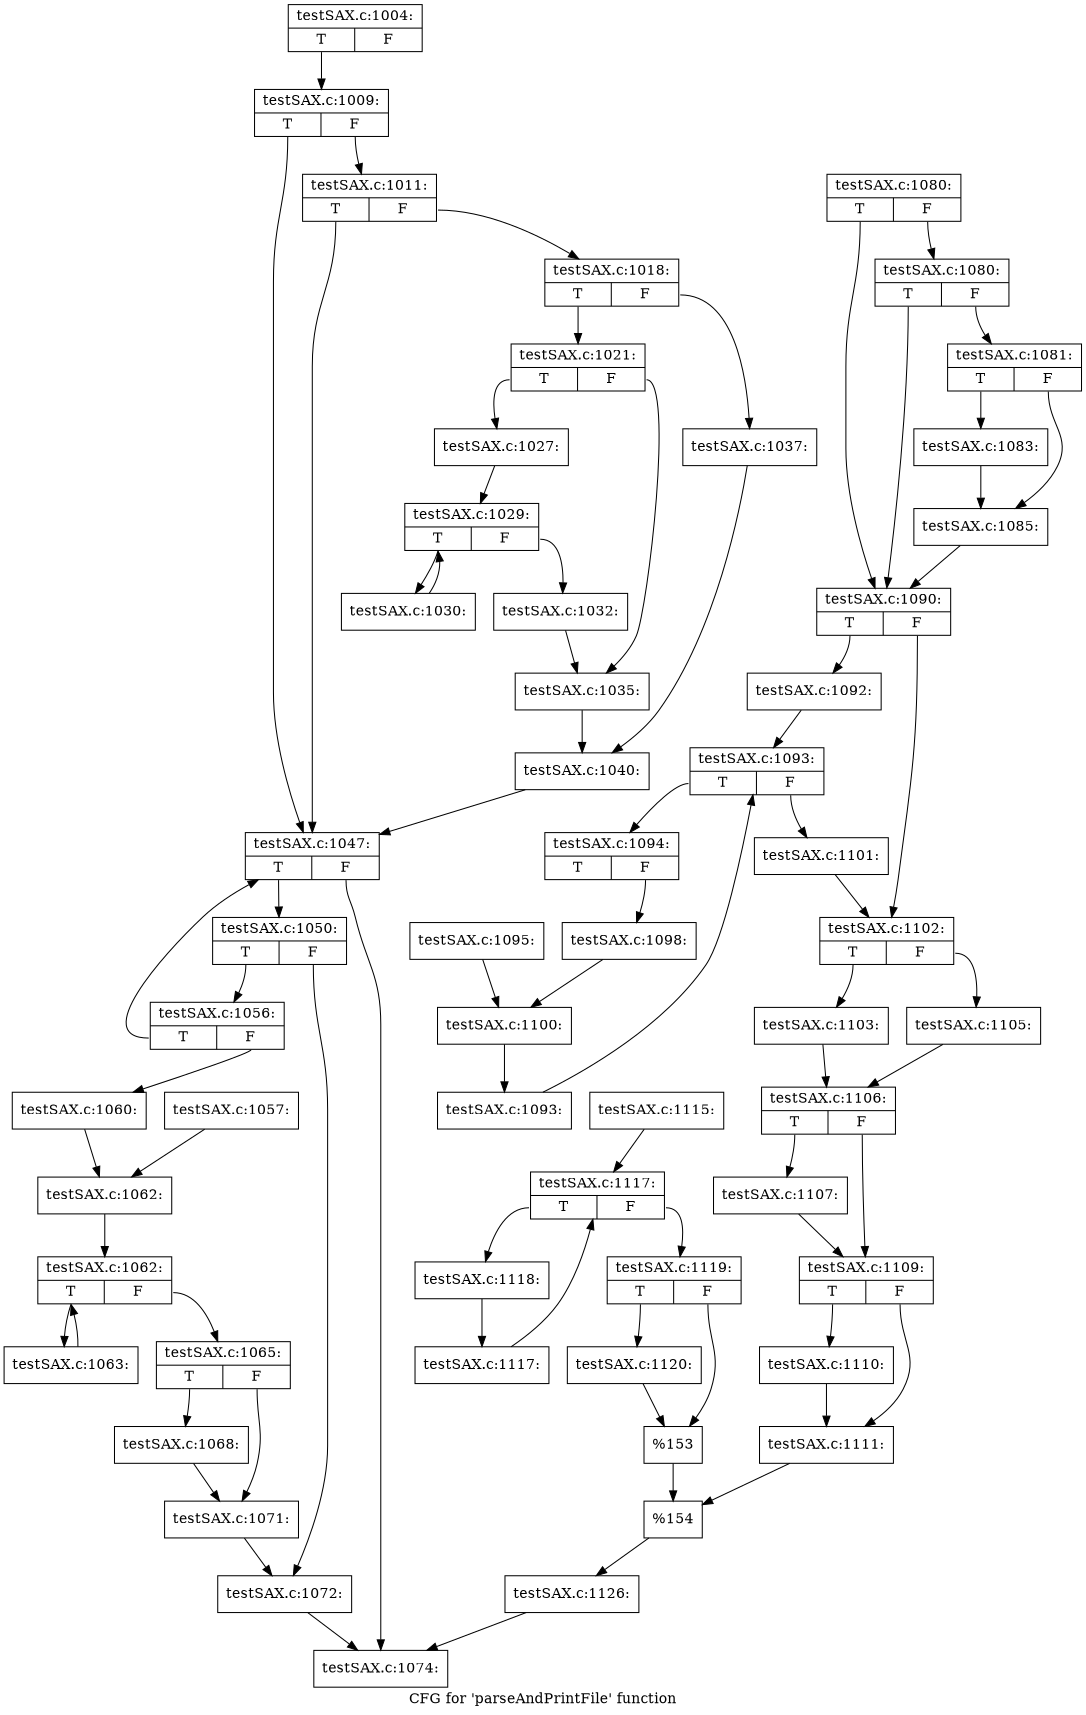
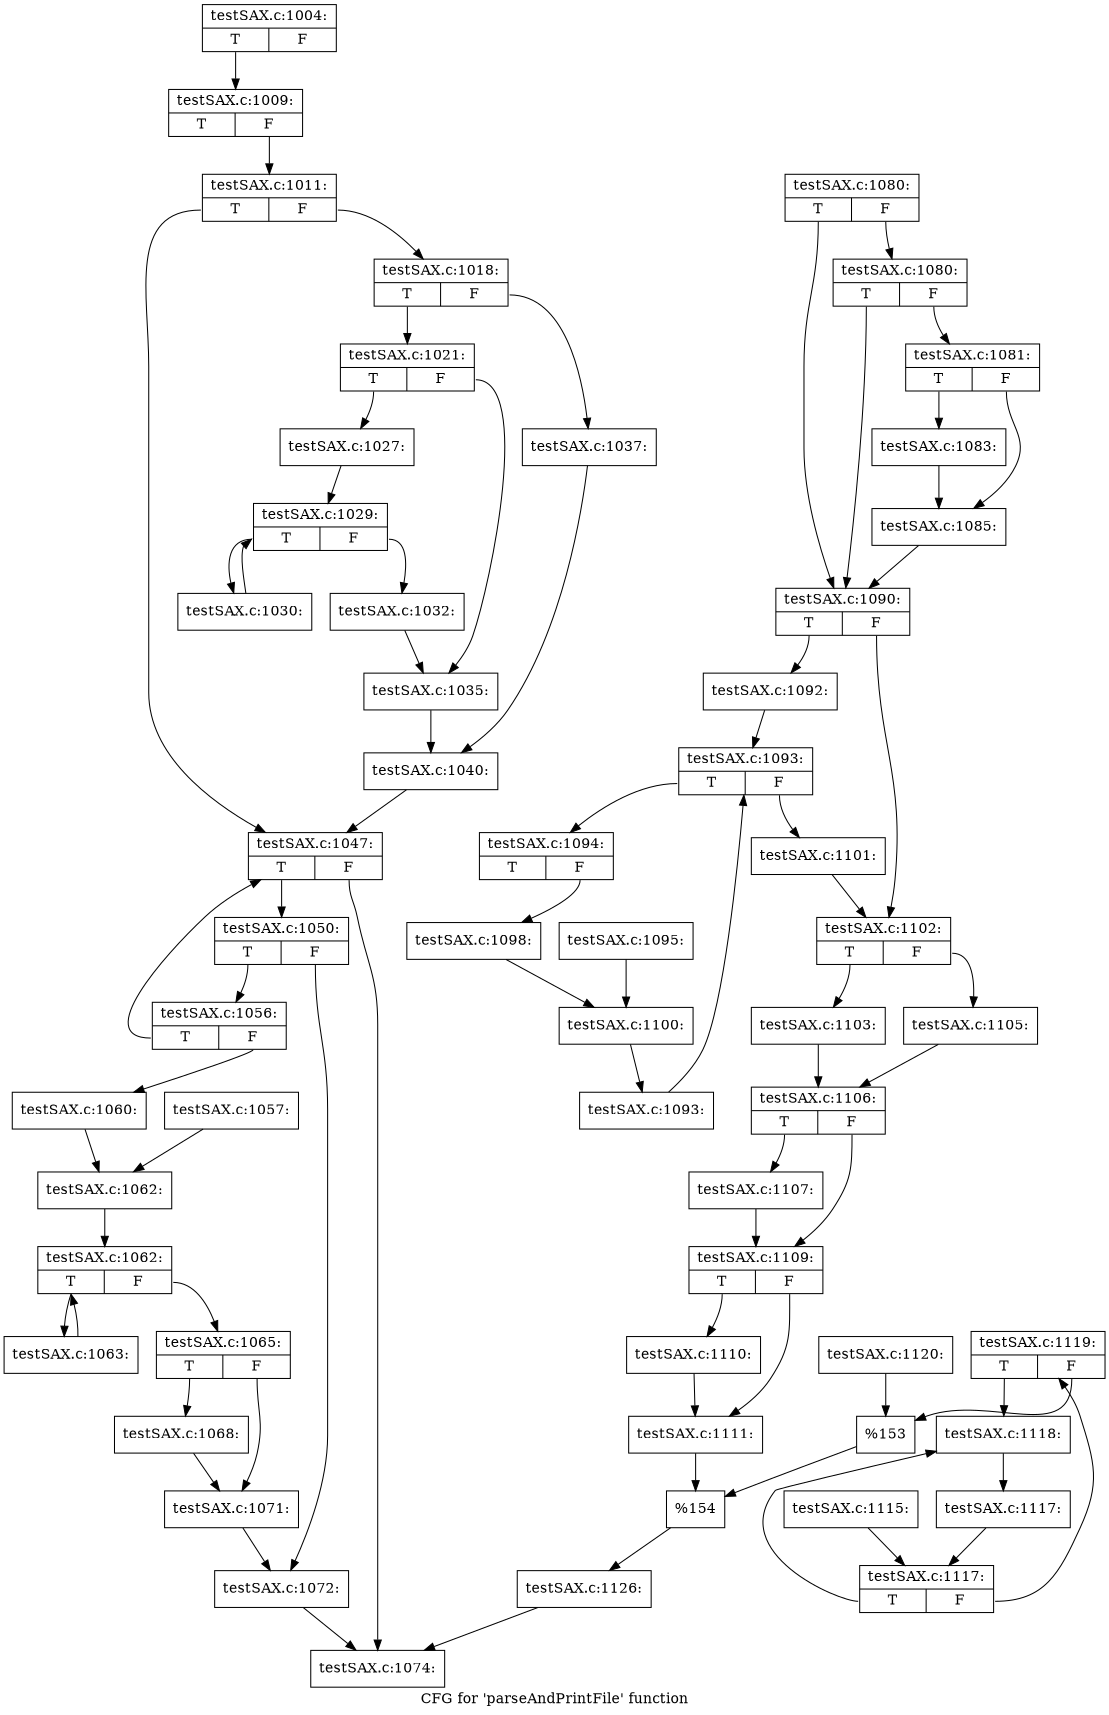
edge "testSAX.c:1009:" -> "testSAX.c:1047:": removed
edge "testSAX.c:1119:" -> "testSAX.c:1120:": now "testSAX.c:1119:" -> "testSAX.c:1118:"
